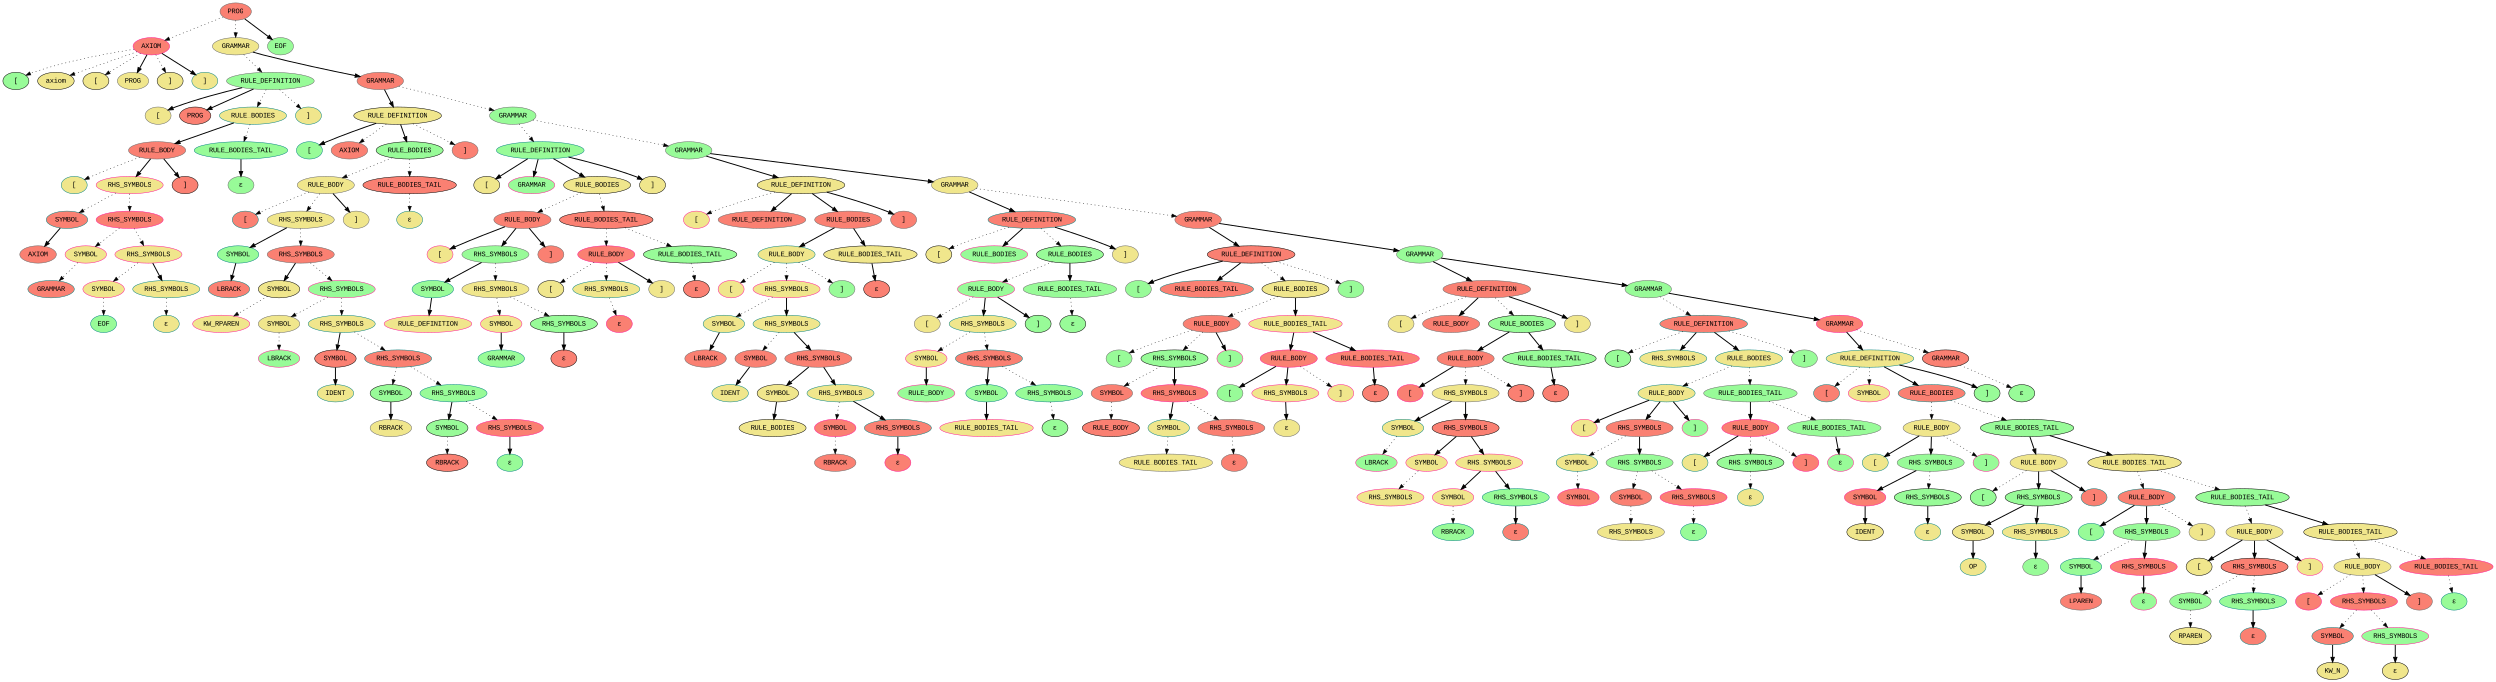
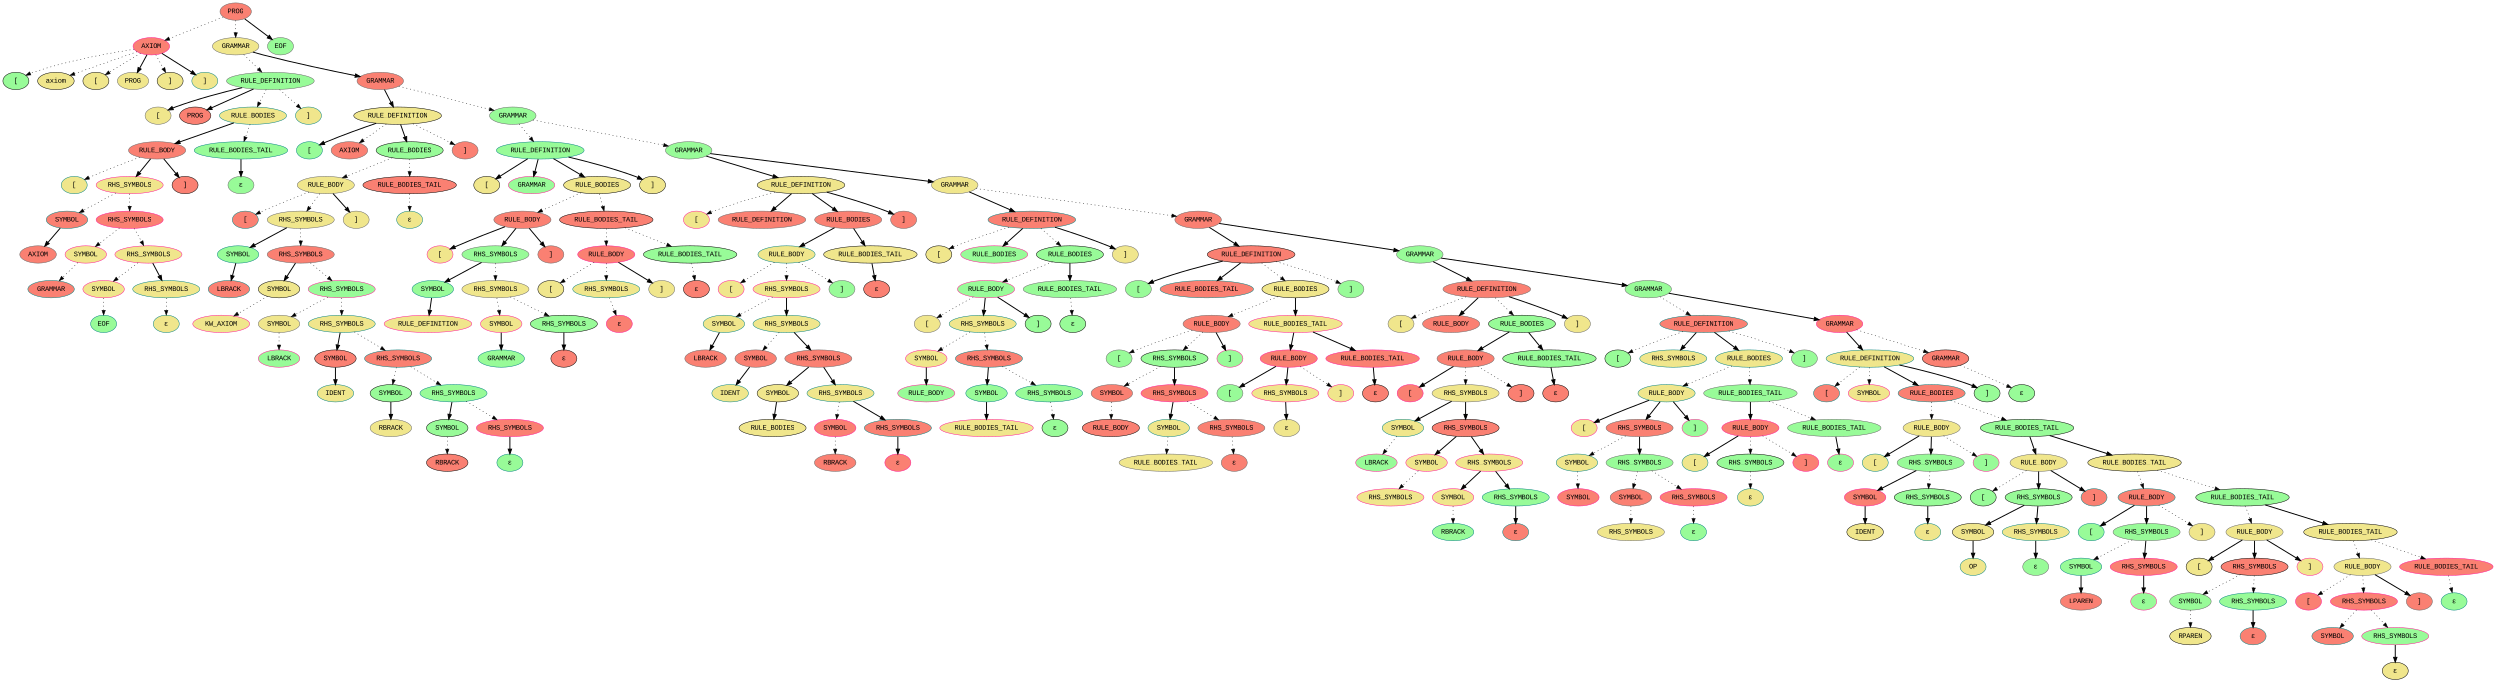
node "KW_RPAREN": label "KW_RPAREN" -> "KW_AXIOM"
node "KW_N": removed
